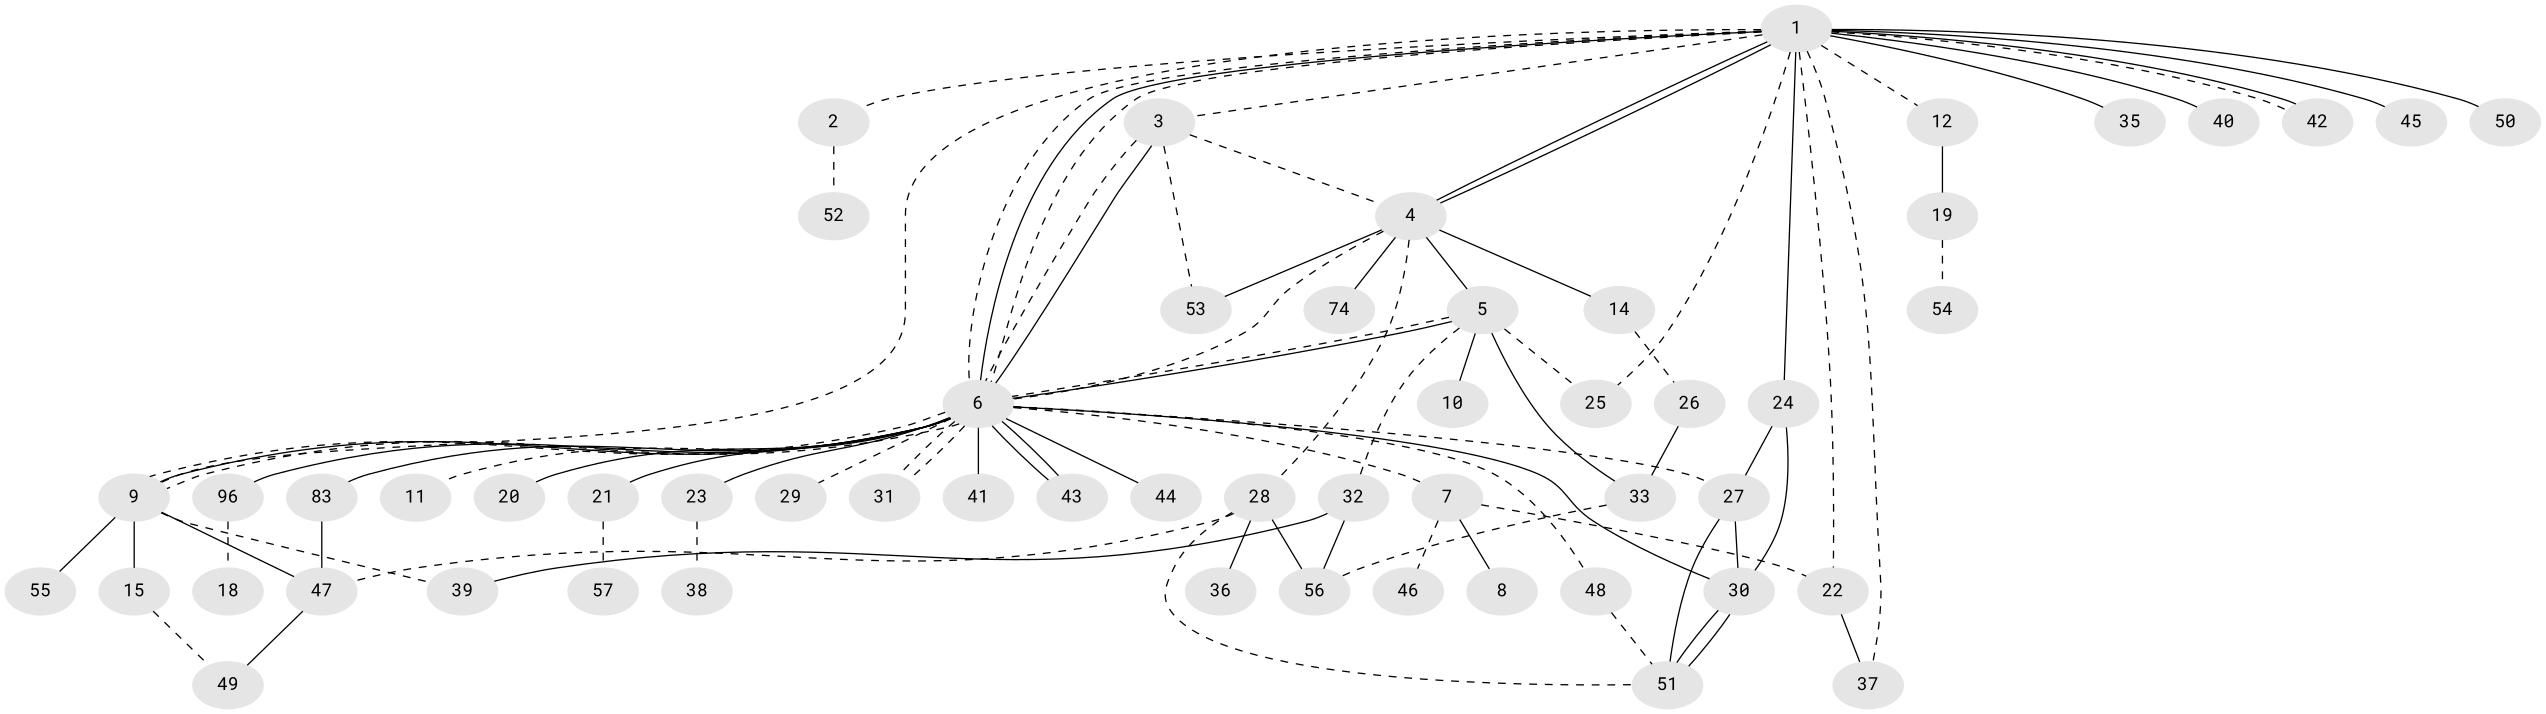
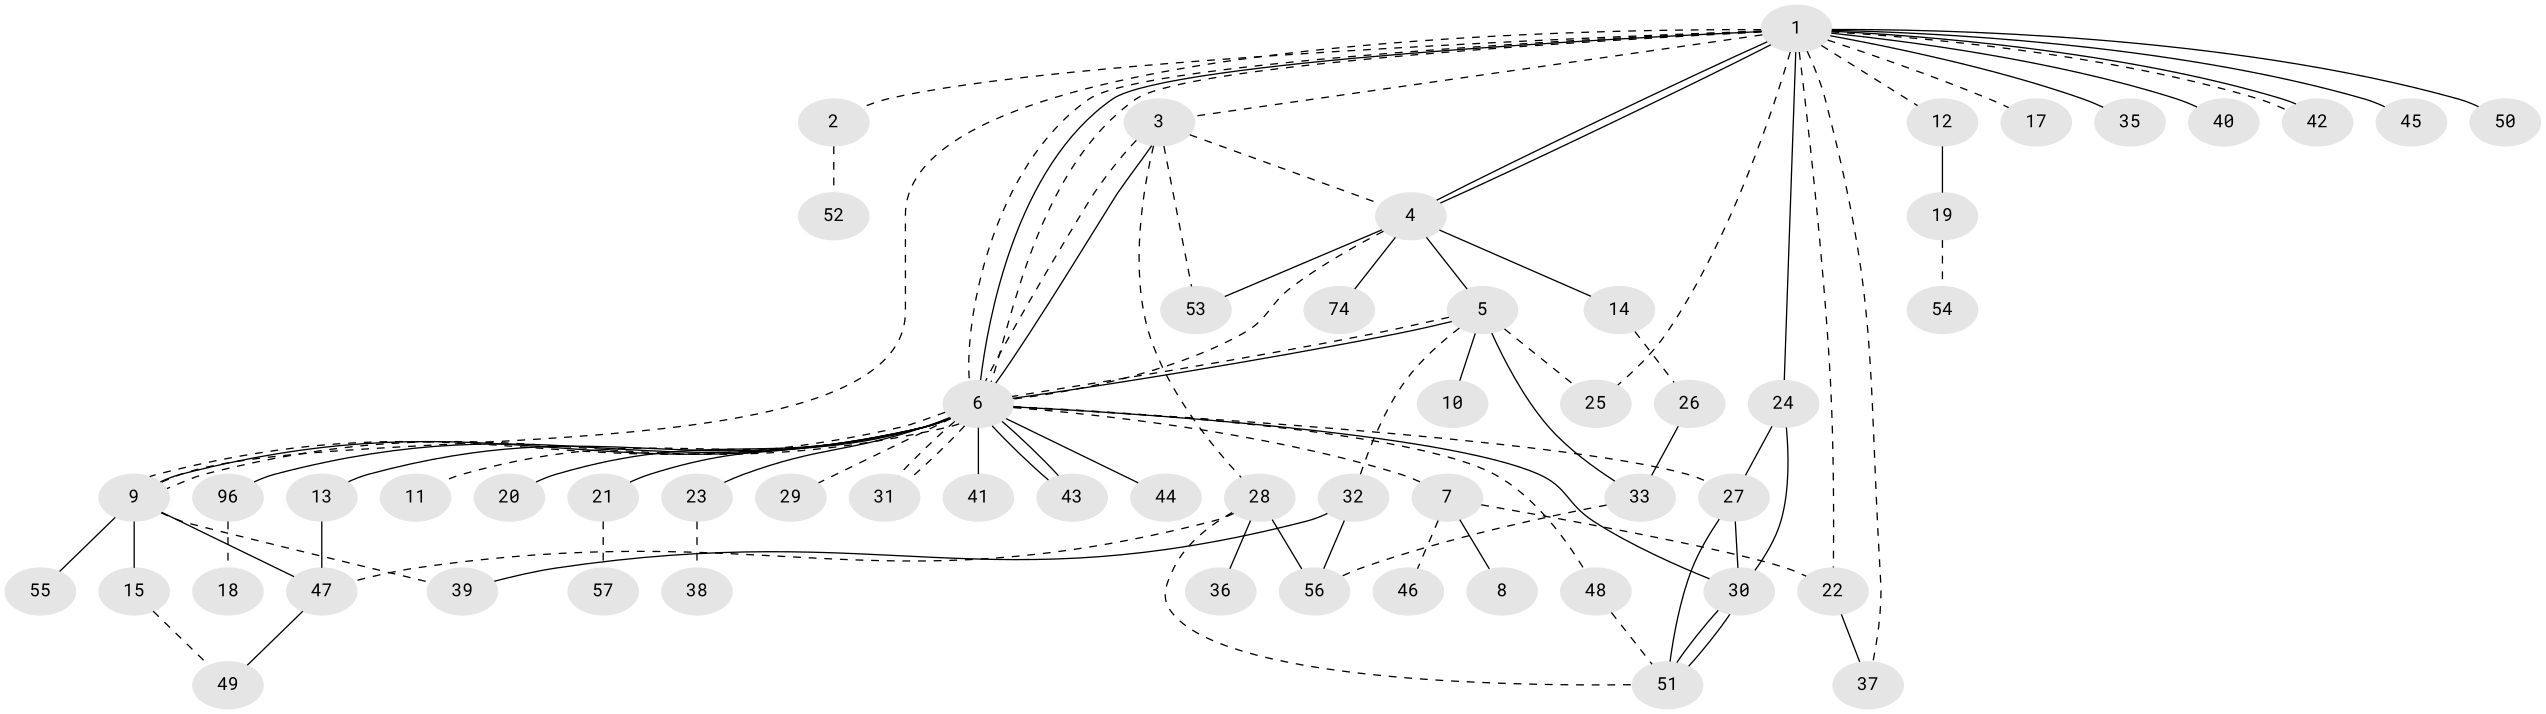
node "17": added
edge "4" -- "28": now "3" -- "28"
node "83": label "83" -> "13"
